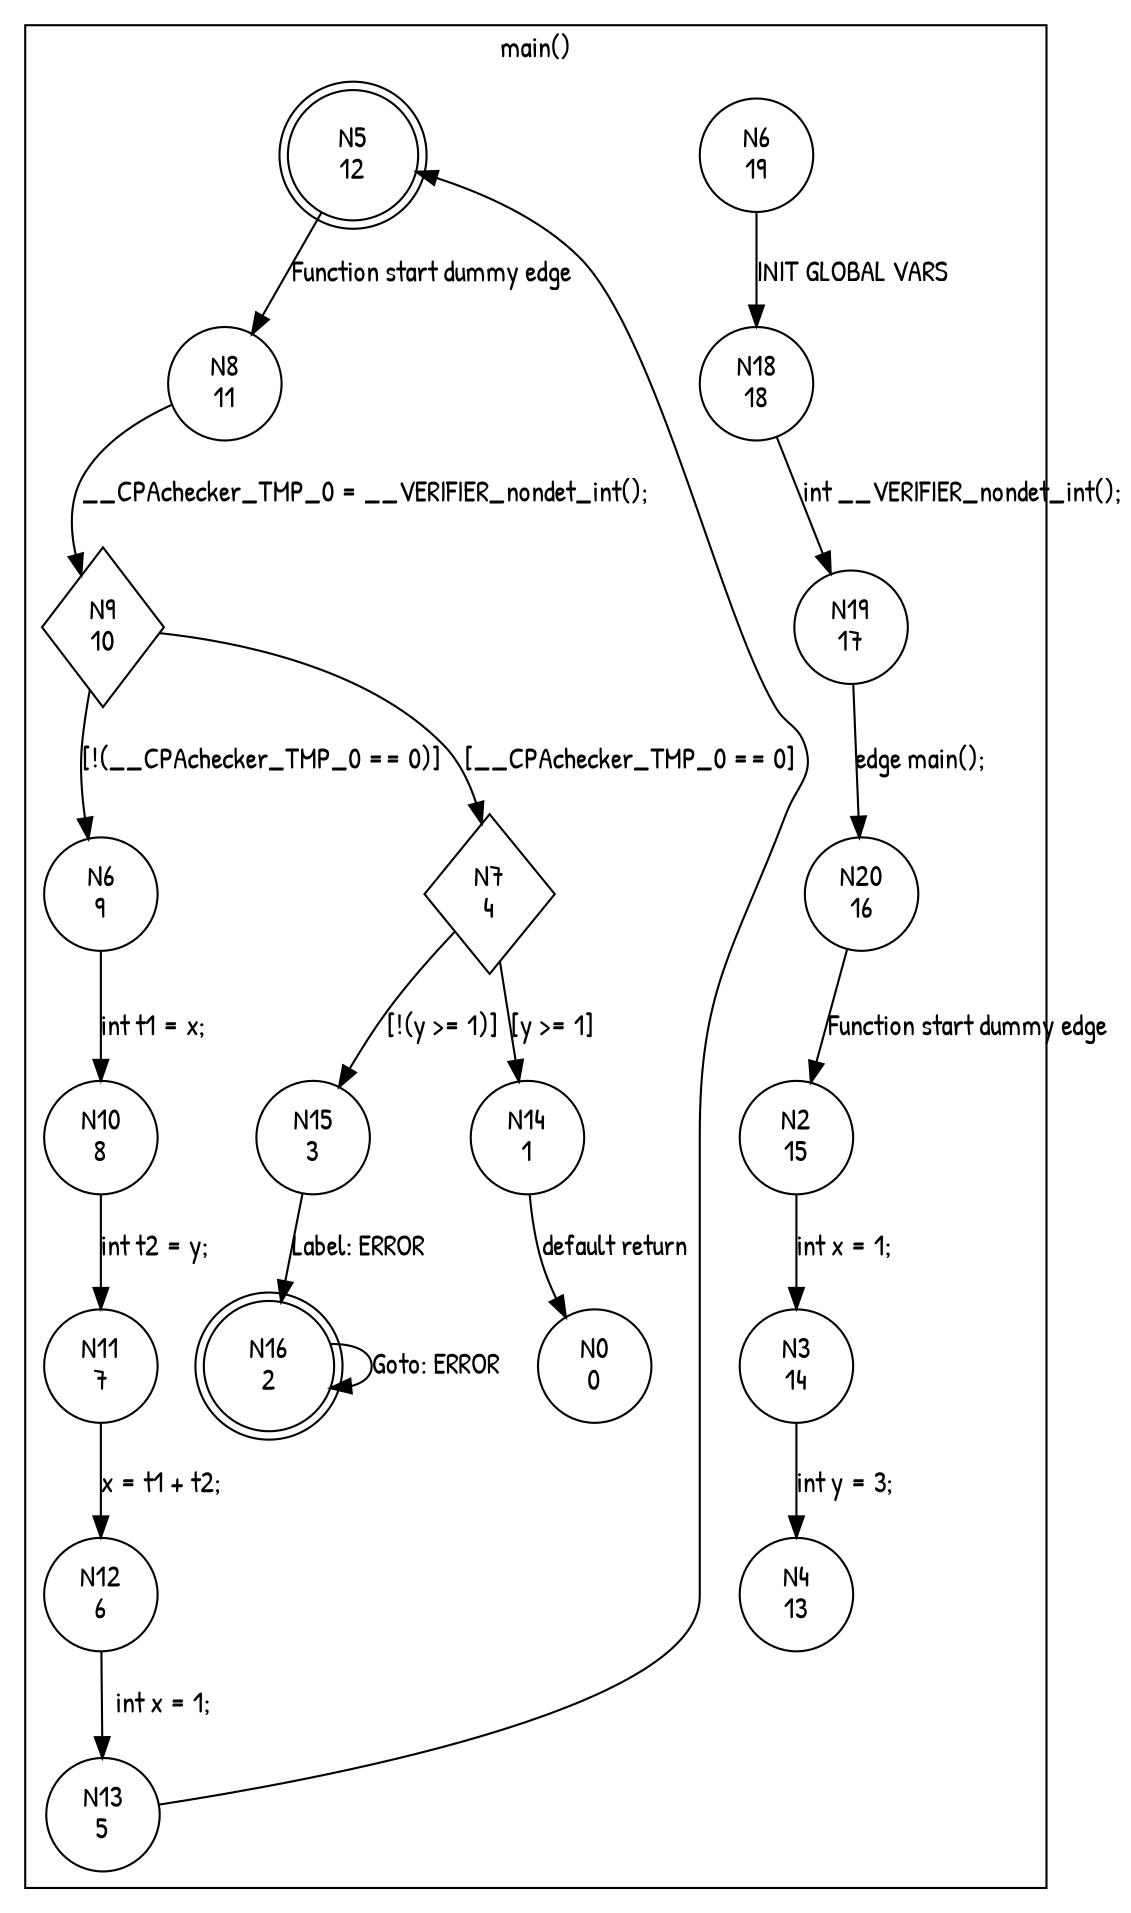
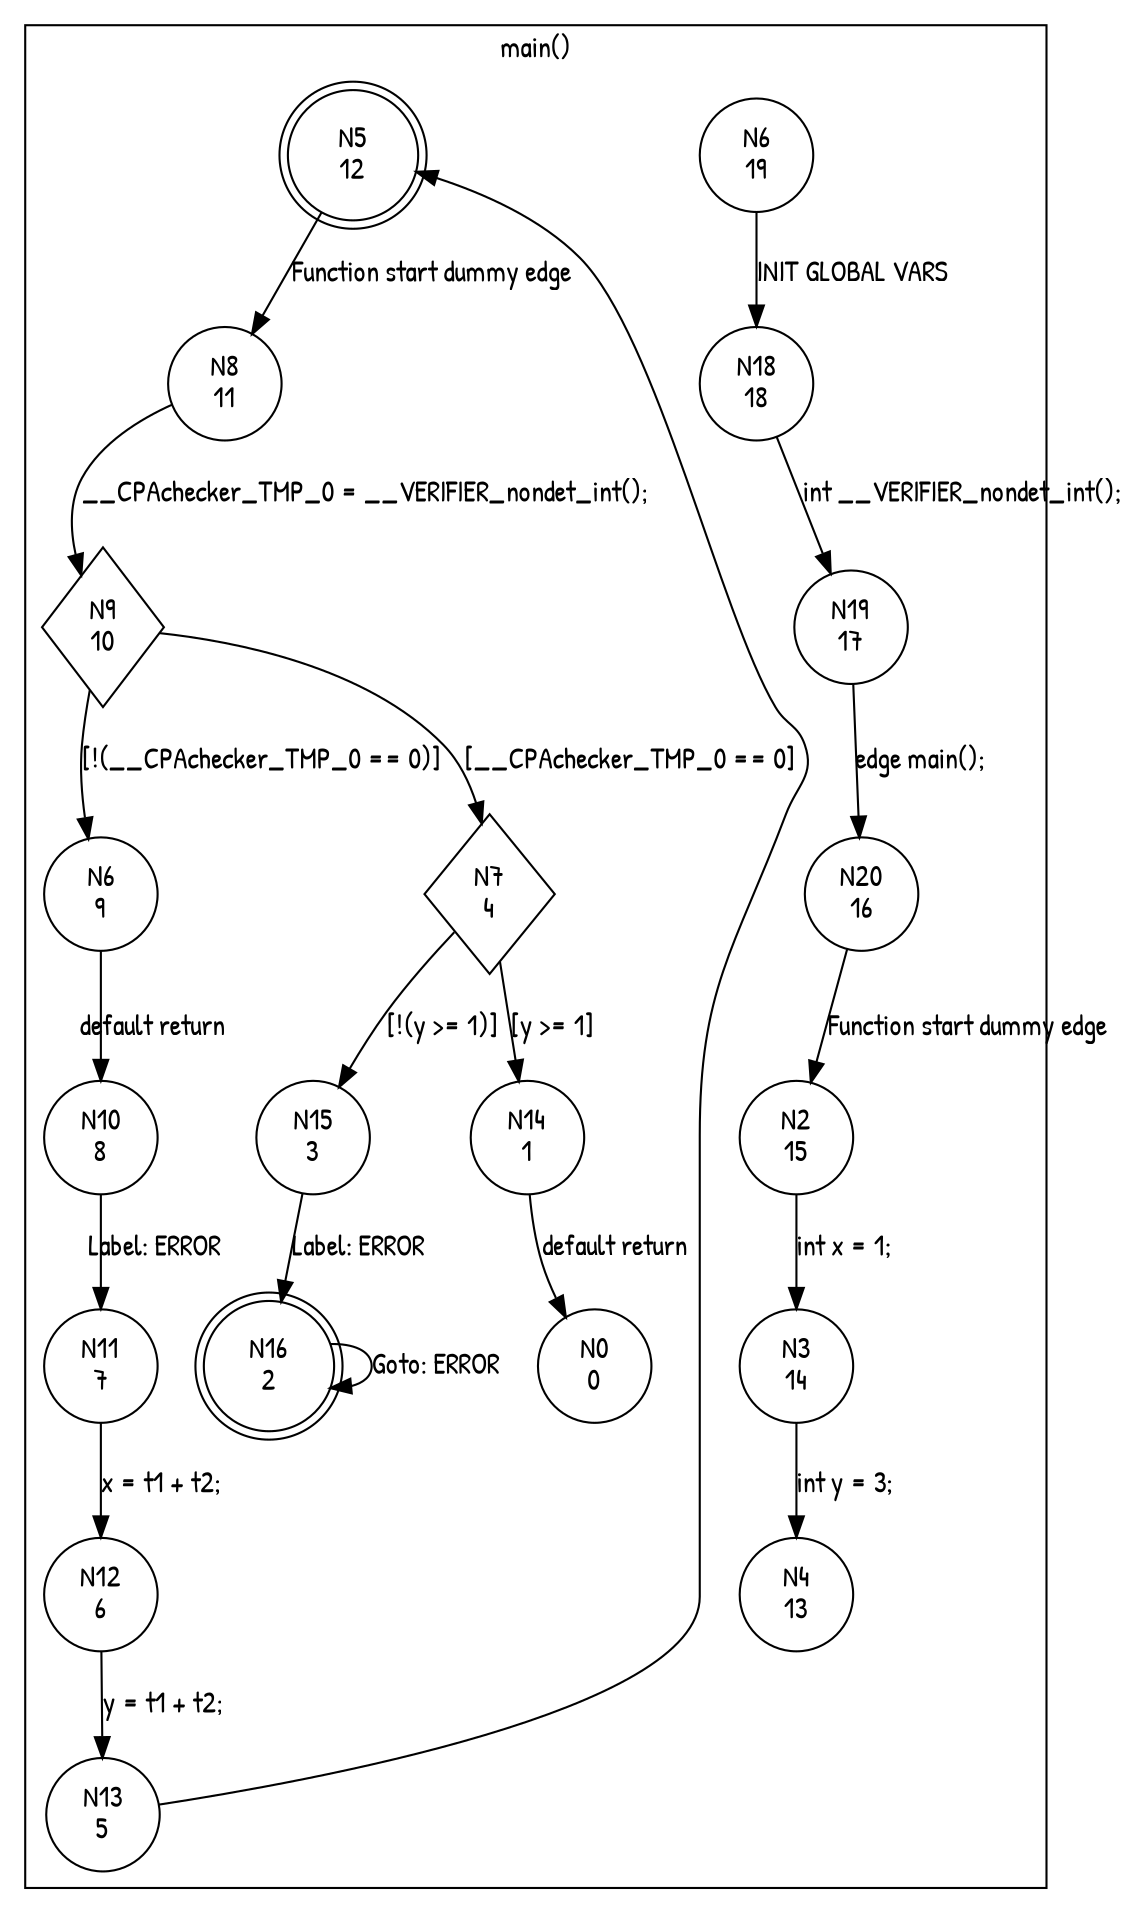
edge "N6 9" -> "N10 8": label "int t1 = x;" -> "default return"
edge "N10 8" -> "N11 7": label "int t2 = y;" -> "Label: ERROR"
edge "N12 6" -> "N13 5": label "int x = 1;" -> "y = t1 + t2;"
